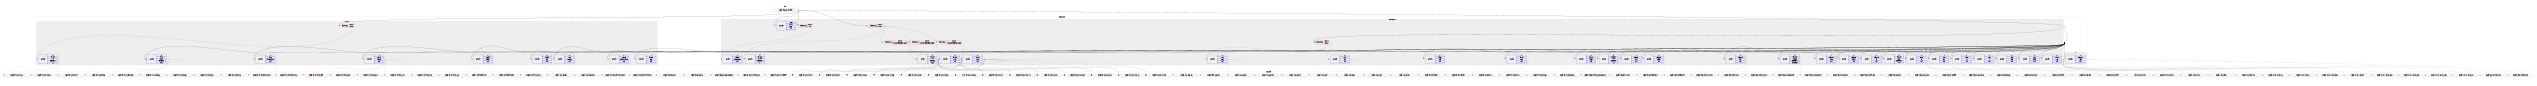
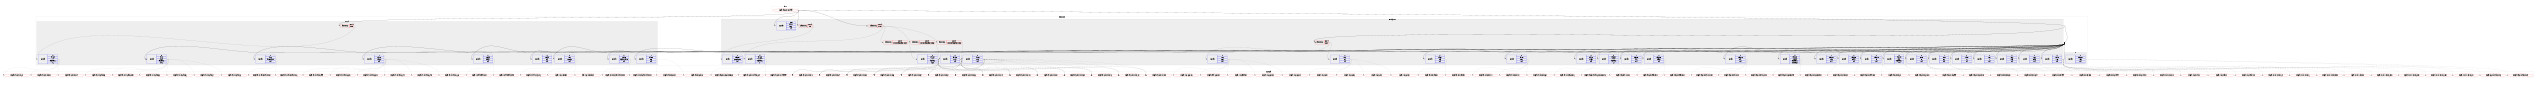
node "portage://virtual/pkgconfig-0-r1": label "portage://virtual/pkgconfig-0-r1" -> "jpeg://virtual/pkgconfig-0-r1"
node "python://dev-lang/python-3.5.5": label "python://dev-lang/python-3.5.5" -> "portage://dev-lang/python-3.5.5"
node "portage://virtual/lapack-3.0": label "portage://virtual/lapack-3.0" -> "portage://virtual/gettext-3.0"
node "none://sci-libs/flann-1.9.1-r2": label "none://sci-libs/flann-1.9.1-r2" -> "portage://sci-libs/flann-1.9.1-r2"
